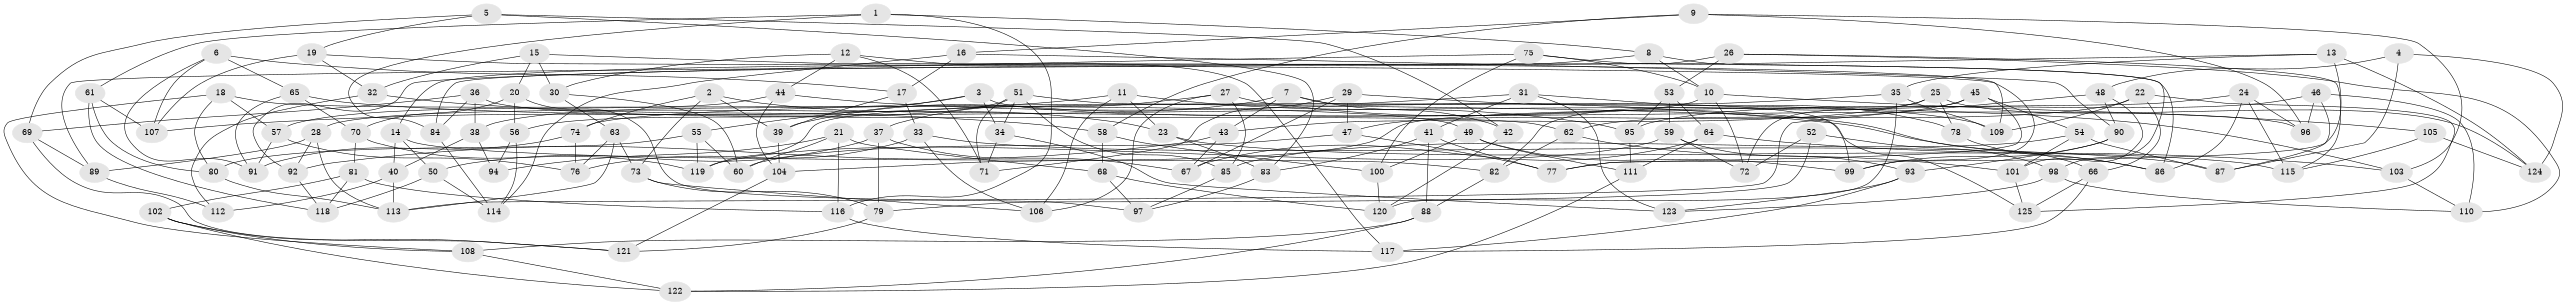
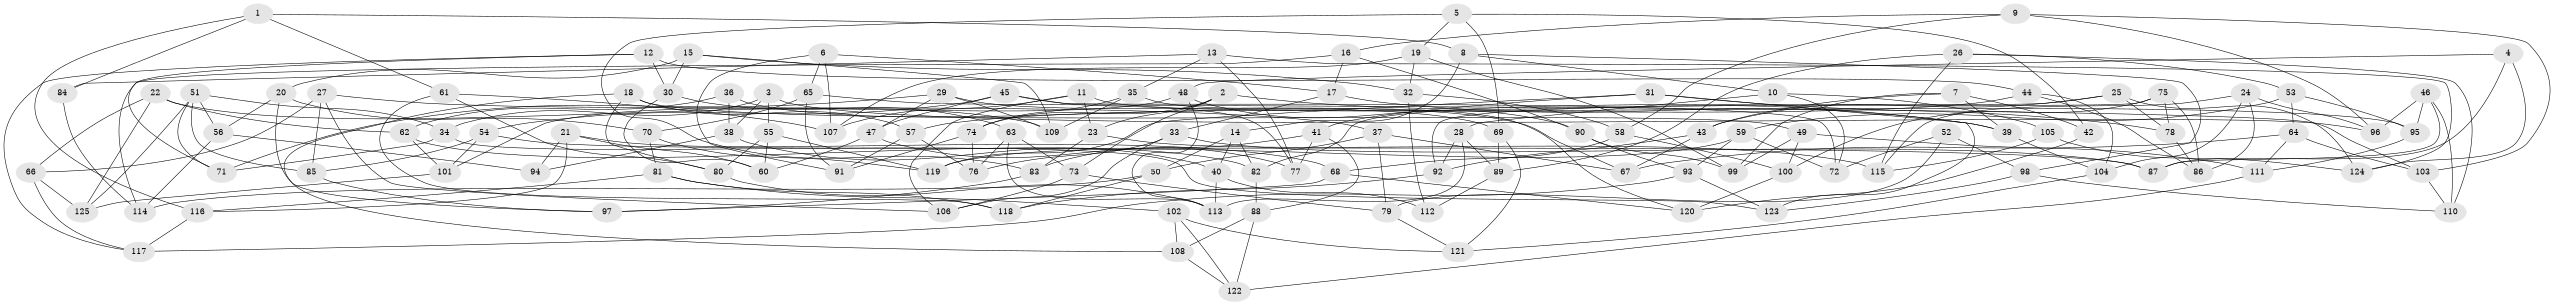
edge "75" -- "10": now "75" -- "78"
edge "36" -- "84": removed
